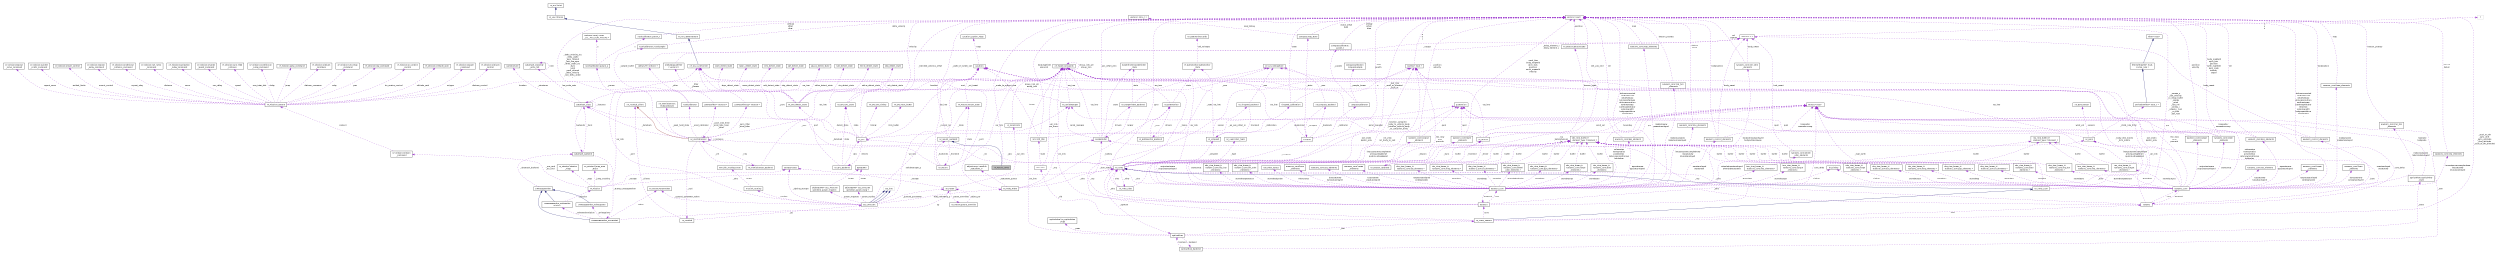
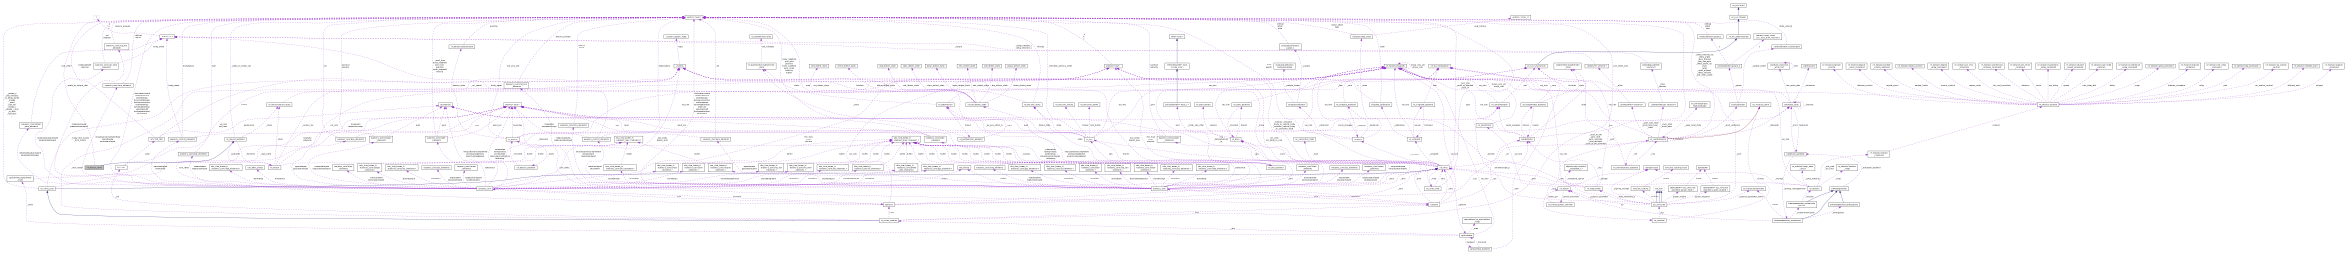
node "AP_Mission::Do_VTOL _Transition": added
node "AP_Baro_Backend": added
edge "obs_ring_buffer_t< NavEKF3_core::mag_elements >" -> "obs_ring_buffer_t< element_type >::element_t": now "NavEKF2_core::mag_elements" -> "obs_ring_buffer_t< element_type >::element_t"
